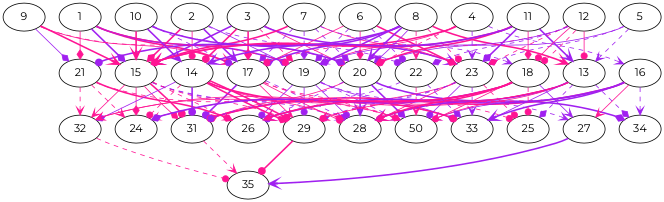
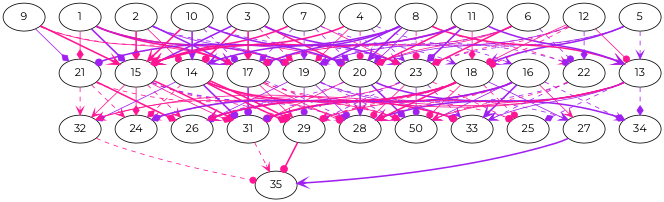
edge "3" -> "20": style solid -> bold
edge "5" -> "18": added
edge "22" -> "33": arrowhead diamond -> vee
edge "14" -> "24": arrowhead dot -> diamond
